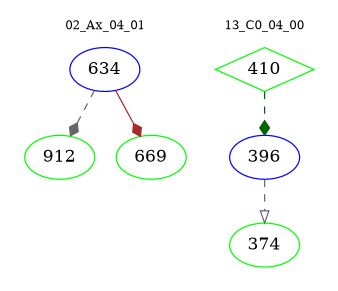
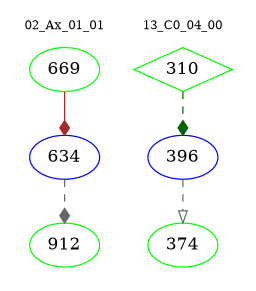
cluster "02_Ax_04_01": label "02_Ax_04_01" -> "02_Ax_01_01"
node "410": label "410" -> "310"
edge "634" -> "669": reversed
